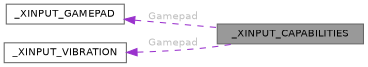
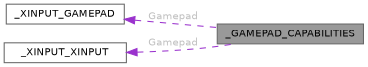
node "_XINPUT_CAPABILITIES": label "_XINPUT_CAPABILITIES" -> "_GAMEPAD_CAPABILITIES"
node "_XINPUT_VIBRATION": label "_XINPUT_VIBRATION" -> "_XINPUT_XINPUT"
